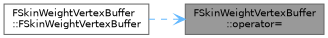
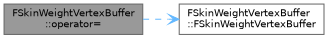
edge "FSkinWeightVertexBuffer ::FSkinWeightVertexBuffer" -> "FSkinWeightVertexBuffer ::operator=": reversed
